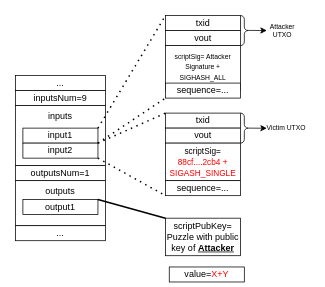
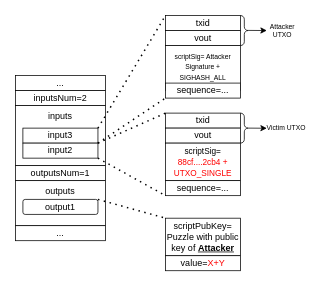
node "inputsNum=9": label "inputsNum=9" -> "inputsNum=2"
node "input1": label "input1" -> "input3"
node "scriptSig= 88cf....2cb4 + SIGASH_SINGLE": label "scriptSig= 88cf....2cb4 + SIGASH_SINGLE" -> "scriptSig= 88cf....2cb4 + UTXO_SINGLE"
node "output1": shape rectangle -> rounded rectangle
edge "output1" -- "scriptPubKey= Puzzle with public key of Attacker": style solid -> dashed
node "value=X+Y": moved (207, 274) -> (203, 263)
